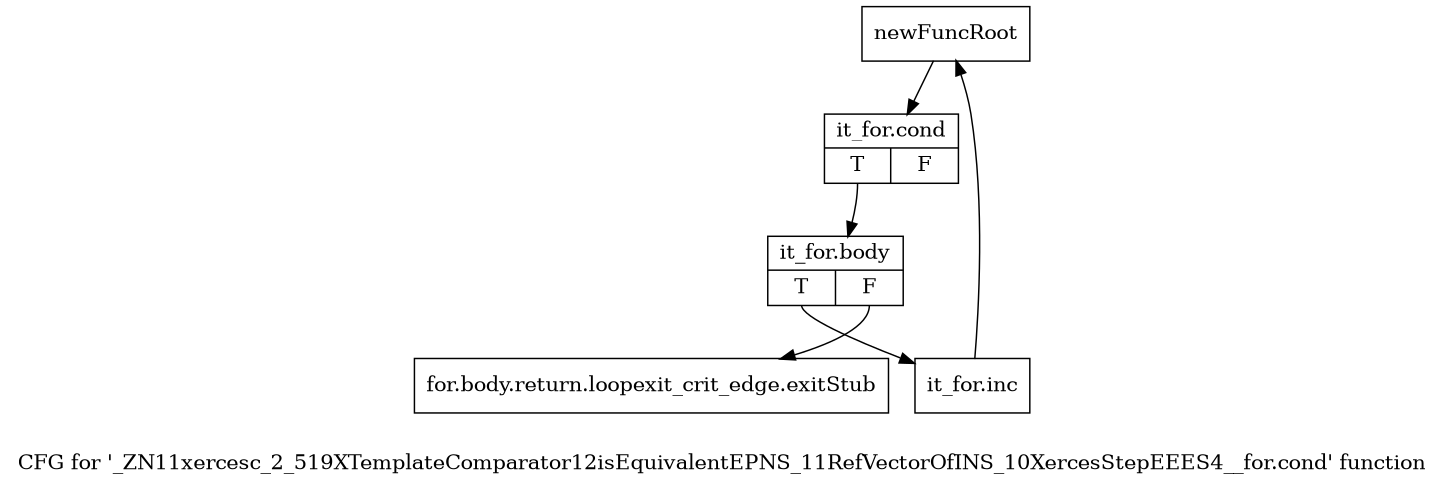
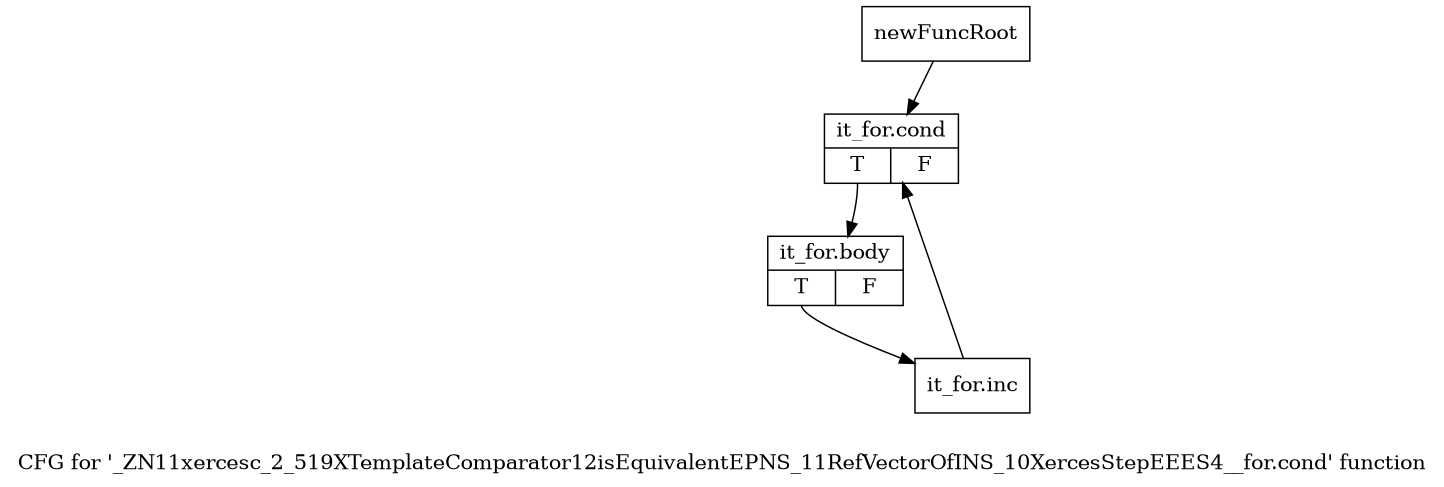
edge "it_for.inc" -> "newFuncRoot": now "it_for.inc" -> "it_for.cond"
node "for.body.return.loopexit_crit_edge.exitStub": removed
